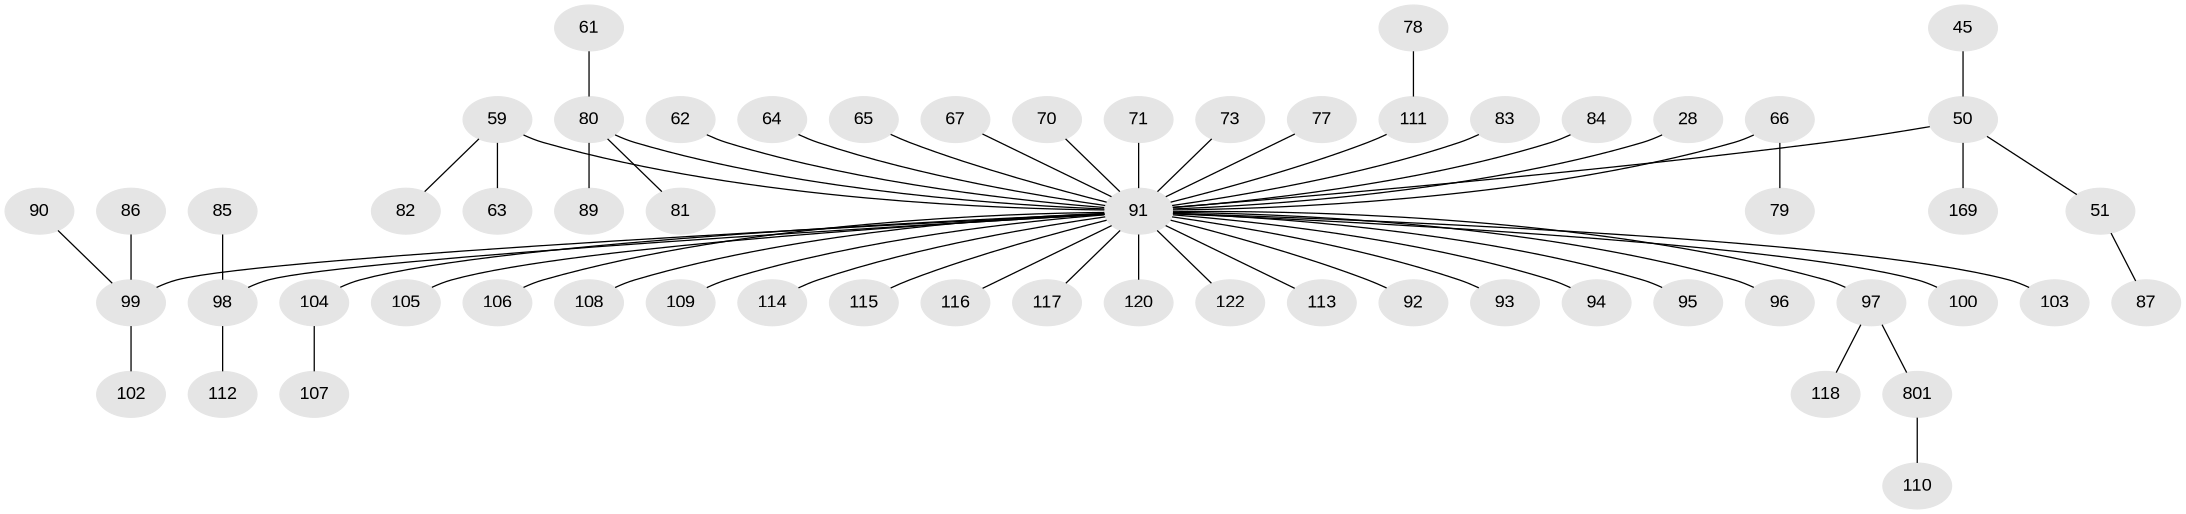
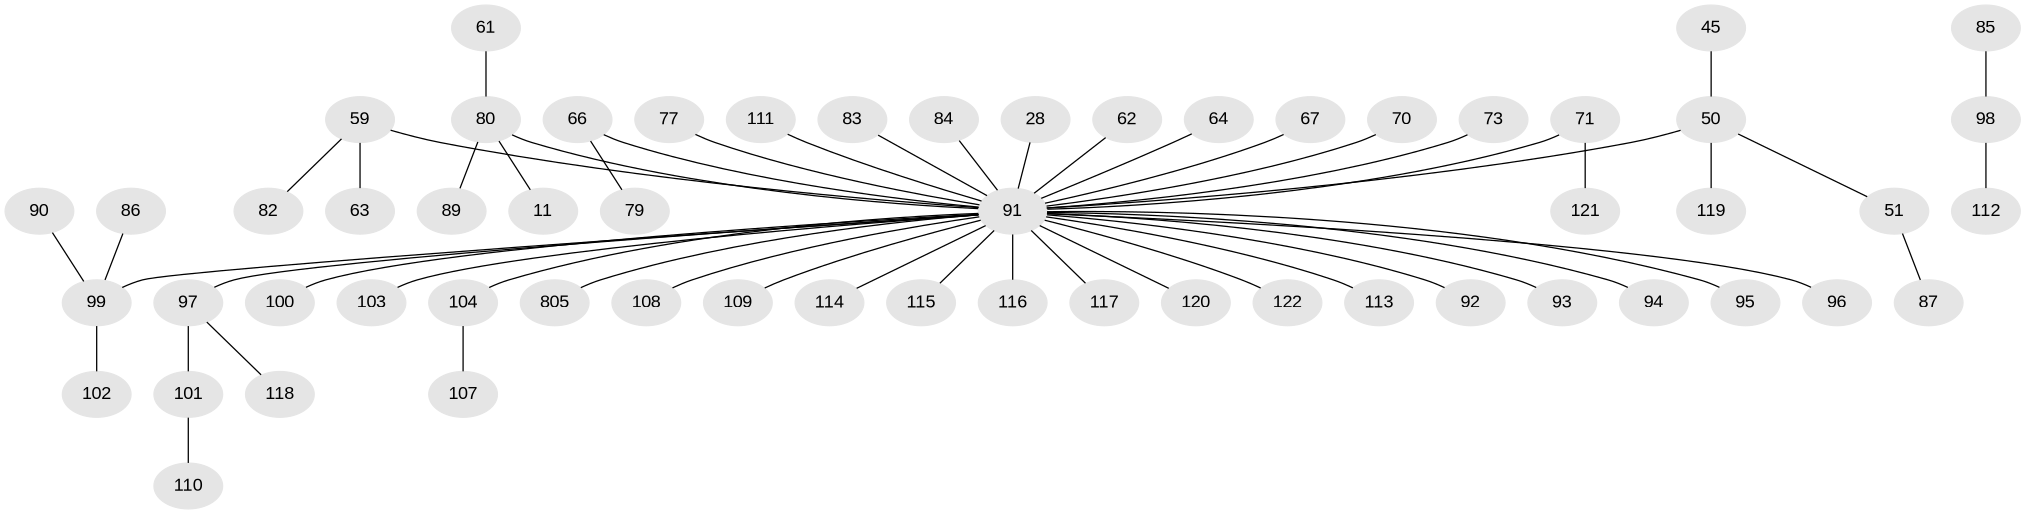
node "78": removed
node "65": removed
node "81": label "81" -> "11"
node "121": added
node "169": label "169" -> "119"
edge "91" -- "98": removed
node "105": label "105" -> "805"
node "106": removed
node "801": label "801" -> "101"
